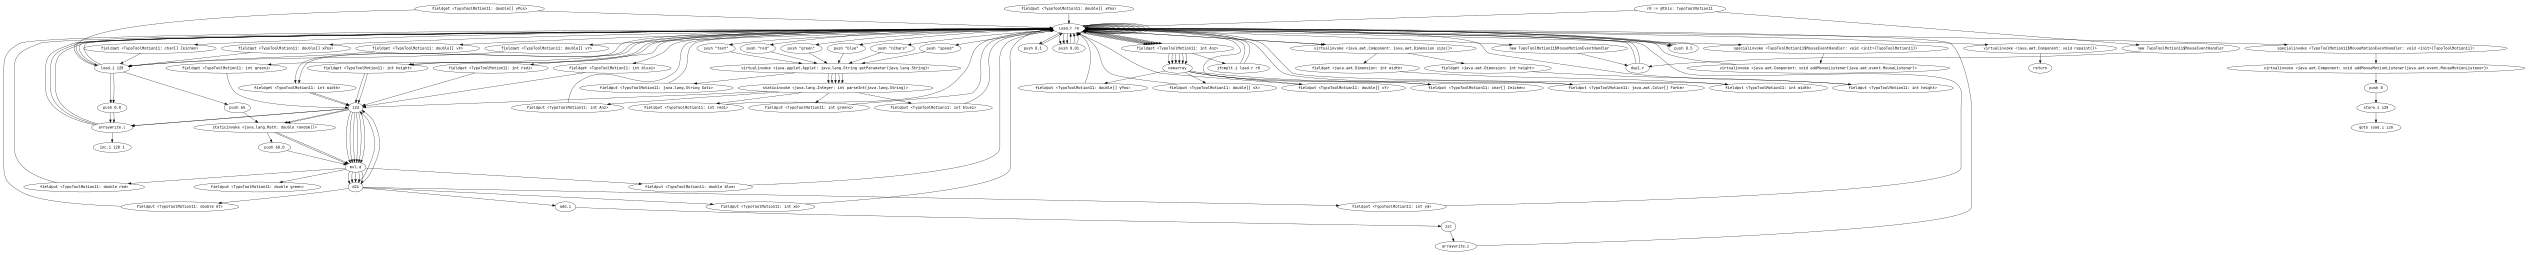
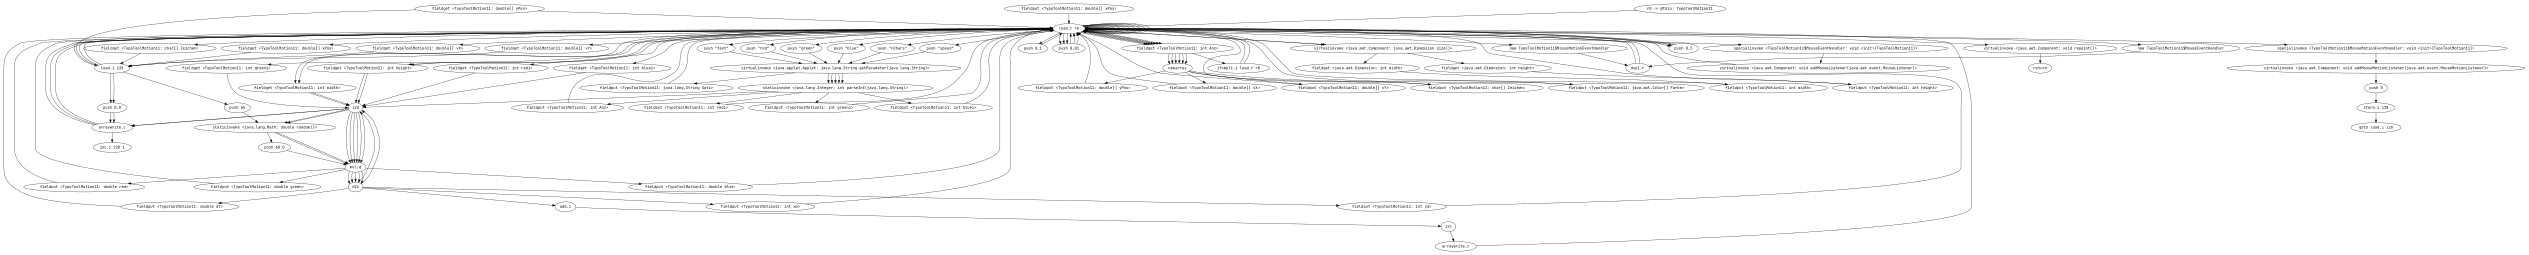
edge "r0 := @this: TypoToolMotion11" -> "new TypoToolMotion11$MouseEventHandler": now "load.r r0" -> "new TypoToolMotion11$MouseEventHandler"
edge "fieldput <TypoToolMotion11: double green>" -> "load.r r0": added
